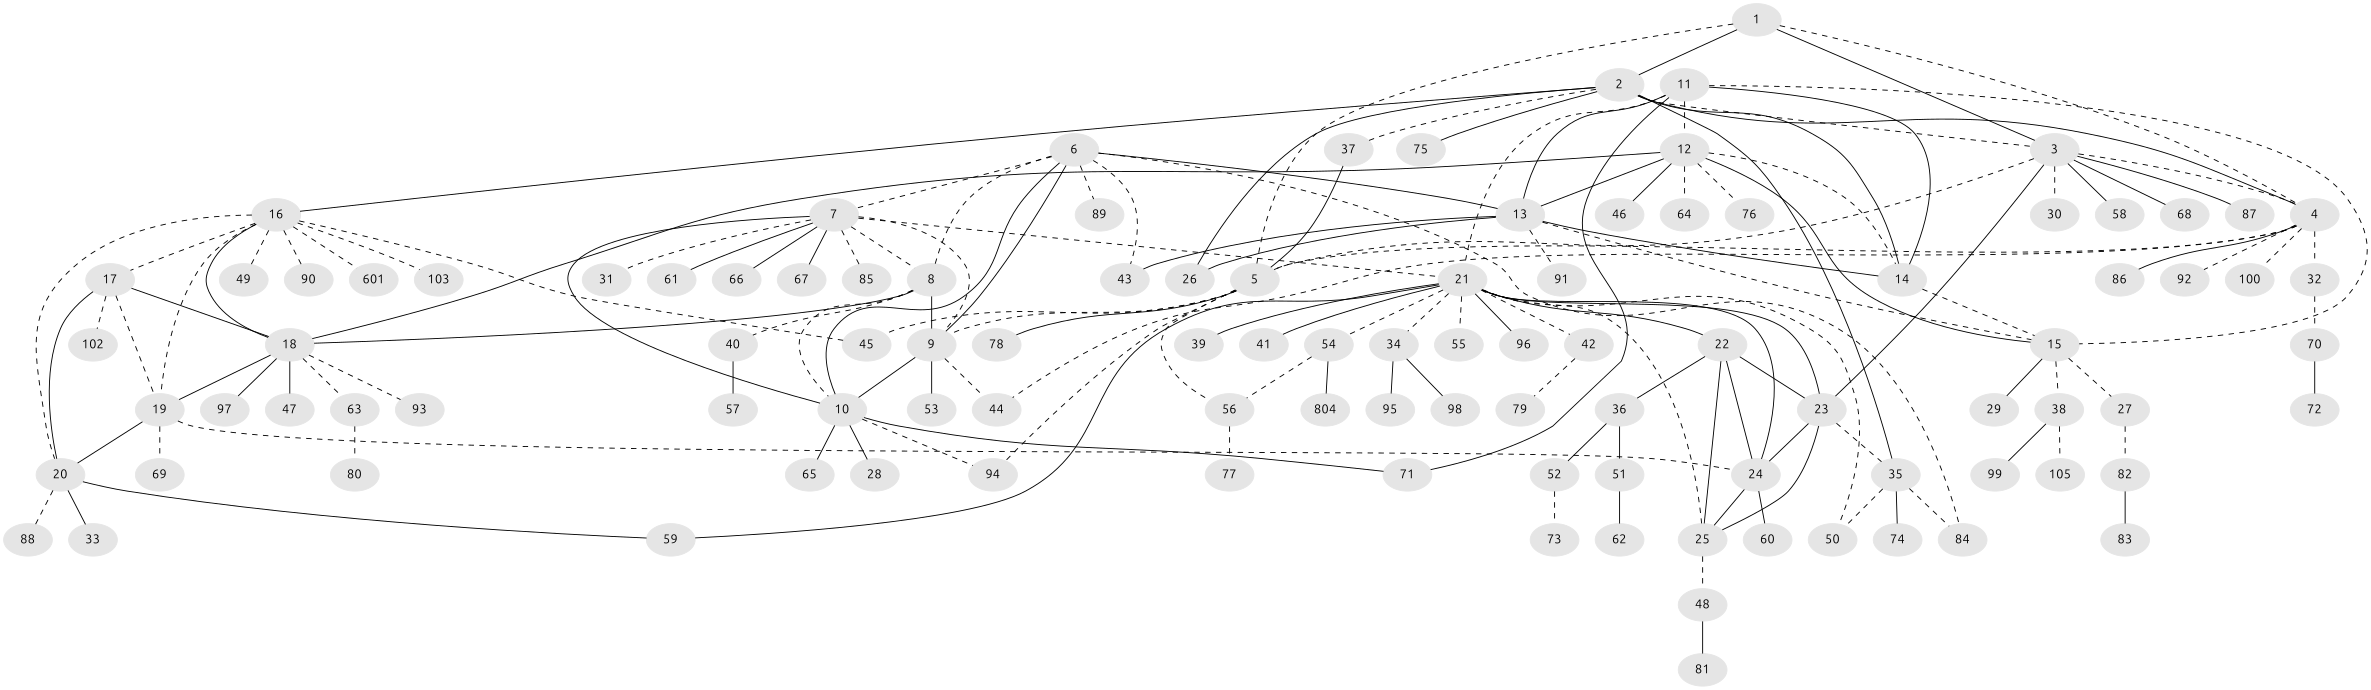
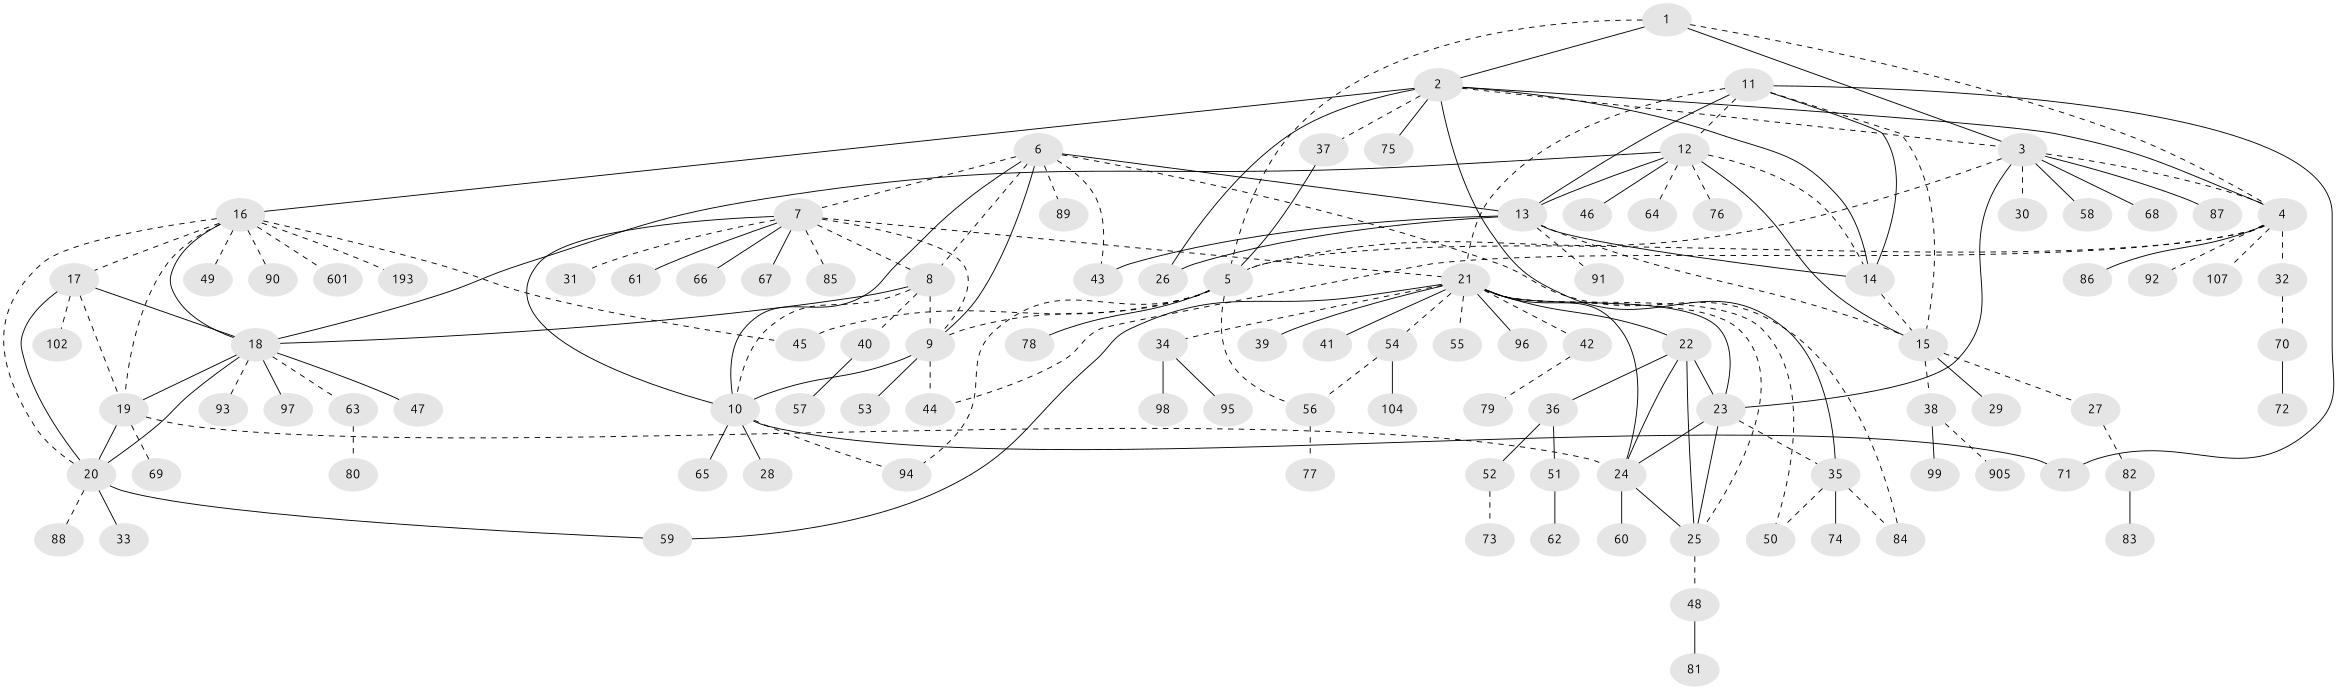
node "103": label "103" -> "193"
node "100": label "100" -> "107"
edge "8" -- "9": style solid -> dashed
edge "18" -- "20": added
node "804": label "804" -> "104"
node "105": label "105" -> "905"
